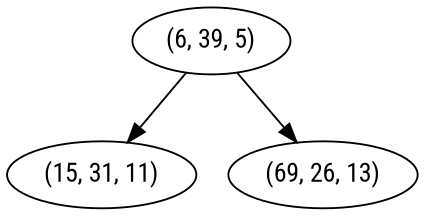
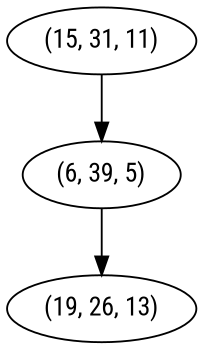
edge "(6, 39, 5)" -> "(15, 31, 11)": reversed
node "(69, 26, 13)": label "(69, 26, 13)" -> "(19, 26, 13)"
